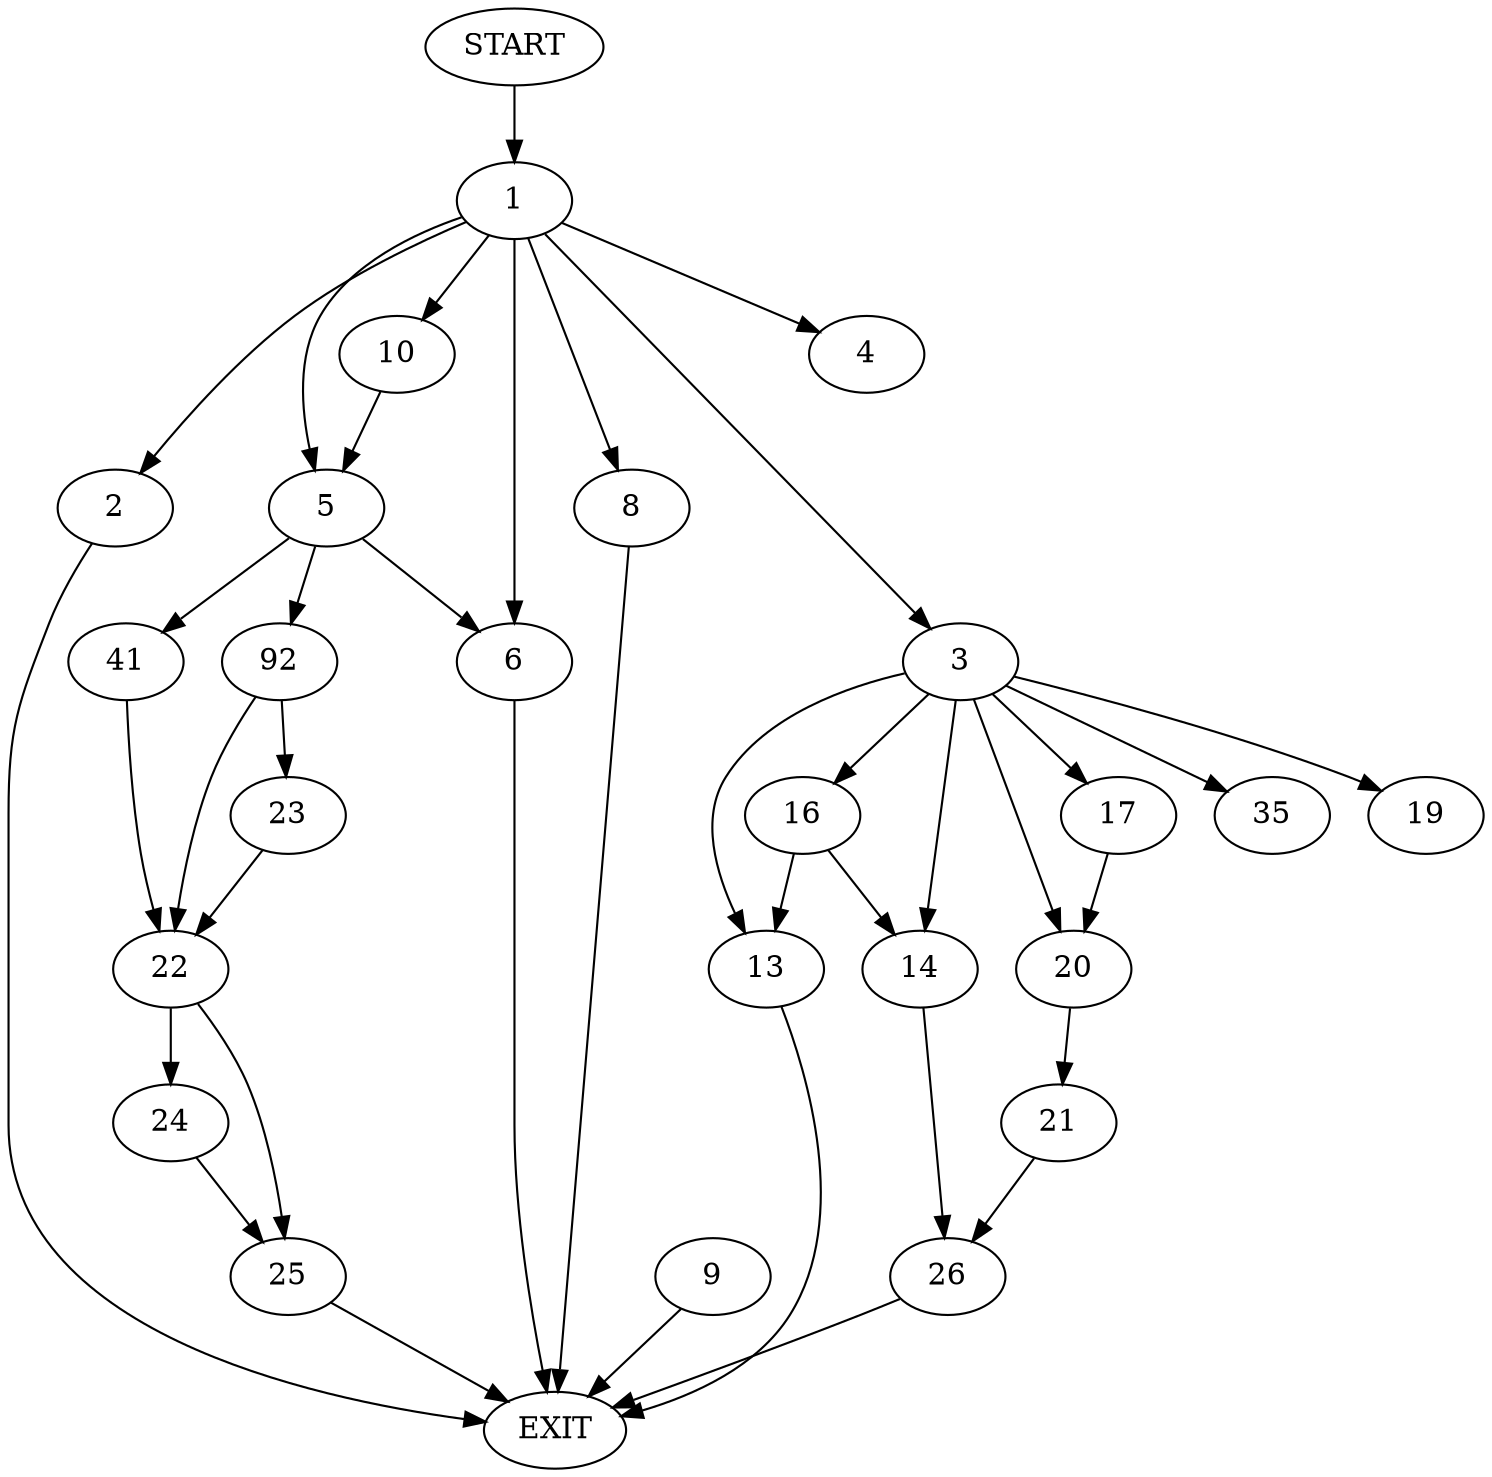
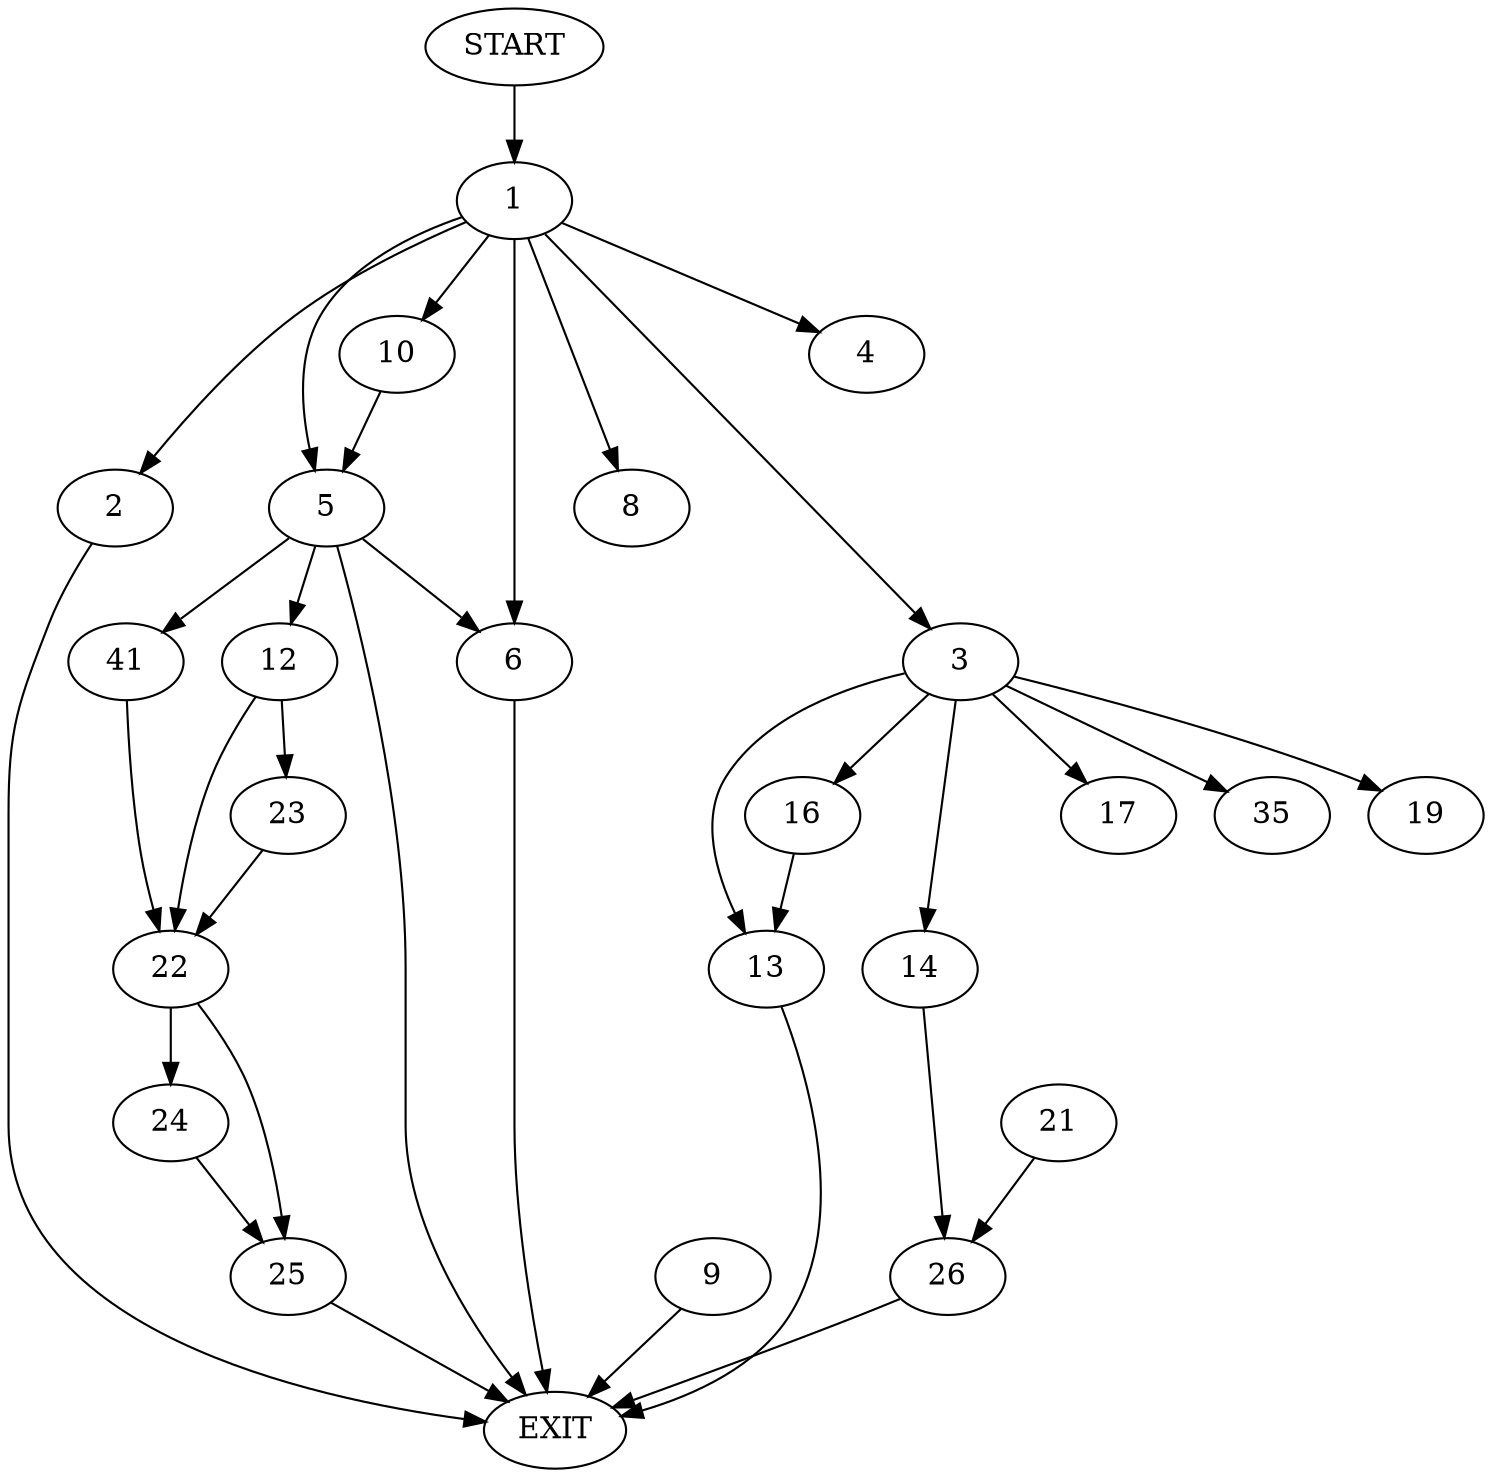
node "92": label "92" -> "12"
edge "16" -> "14": removed
edge "8" -> "EXIT": now "5" -> "EXIT"
node "20": removed
